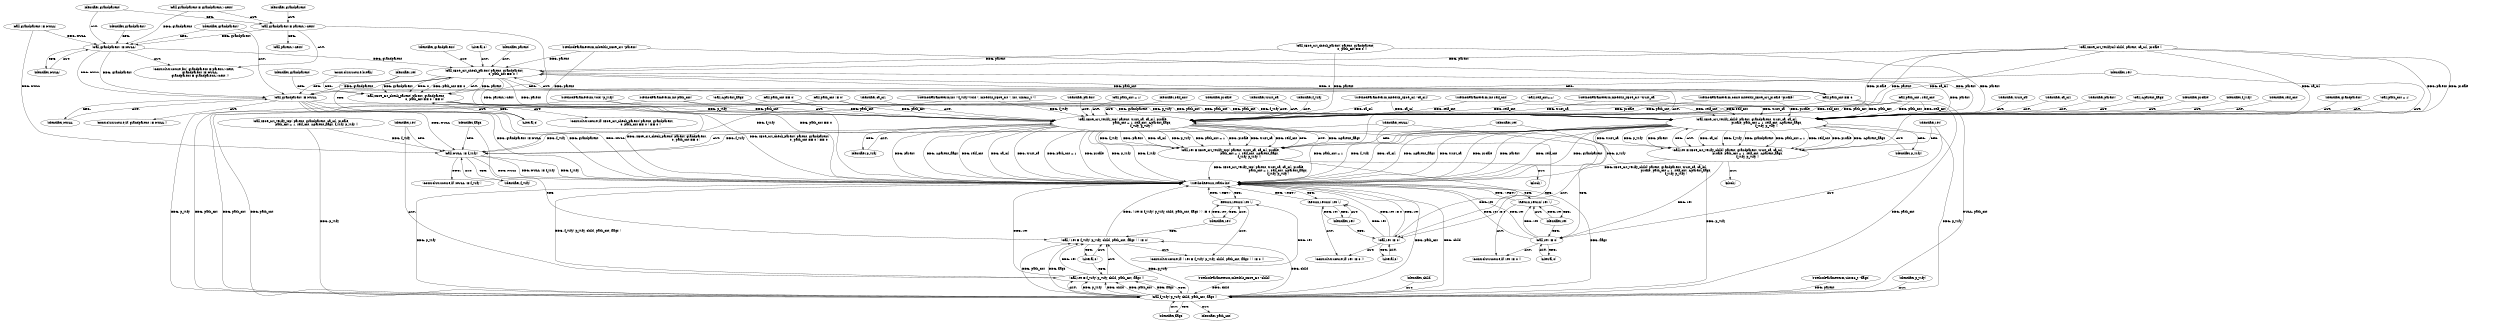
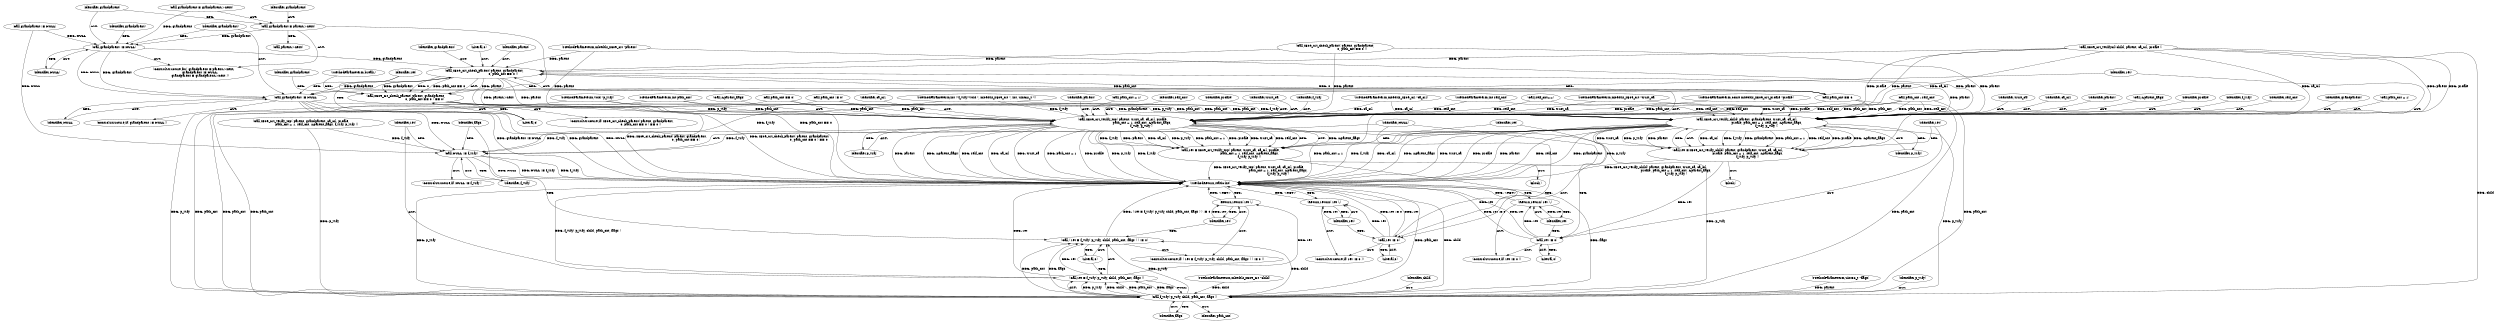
node "(ControlStructure,break;)": label "(ControlStructure,break;)" -> "(MethodParameterIn,break;)"
edge "(Call,NULL != f_vrfy)" -> "(ControlStructure,if( NULL != f_vrfy ))": label "DDG: " -> "AST: "
edge "(Call,path_cnt - self_cnt)" -> "(Call,f_vrfy( p_vrfy, child, path_cnt, flags ))": label "NULL: path_cnt" -> "DDG: path_cnt"
edge "(Call,ret = f_vrfy( p_vrfy, child, path_cnt, flags ))" -> "(Call,f_vrfy( p_vrfy, child, path_cnt, flags ))": label "CFG: " -> "NULL: "
edge "(Call,x509_crt_verifycrl(child, parent, ca_crl, profile ))" -> "(Call,f_vrfy( p_vrfy, child, path_cnt, flags ))": added, label "DDG: child"
